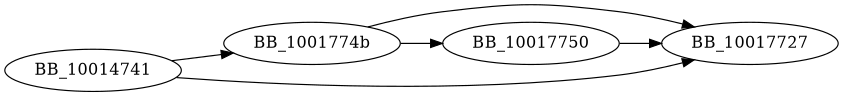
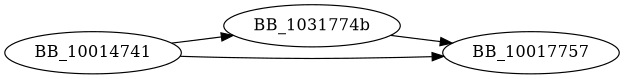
node "BB_1001774b": label "BB_1001774b" -> "BB_1031774b"
node "BB_10017750": removed
node "BB_10017727": label "BB_10017727" -> "BB_10017757"
